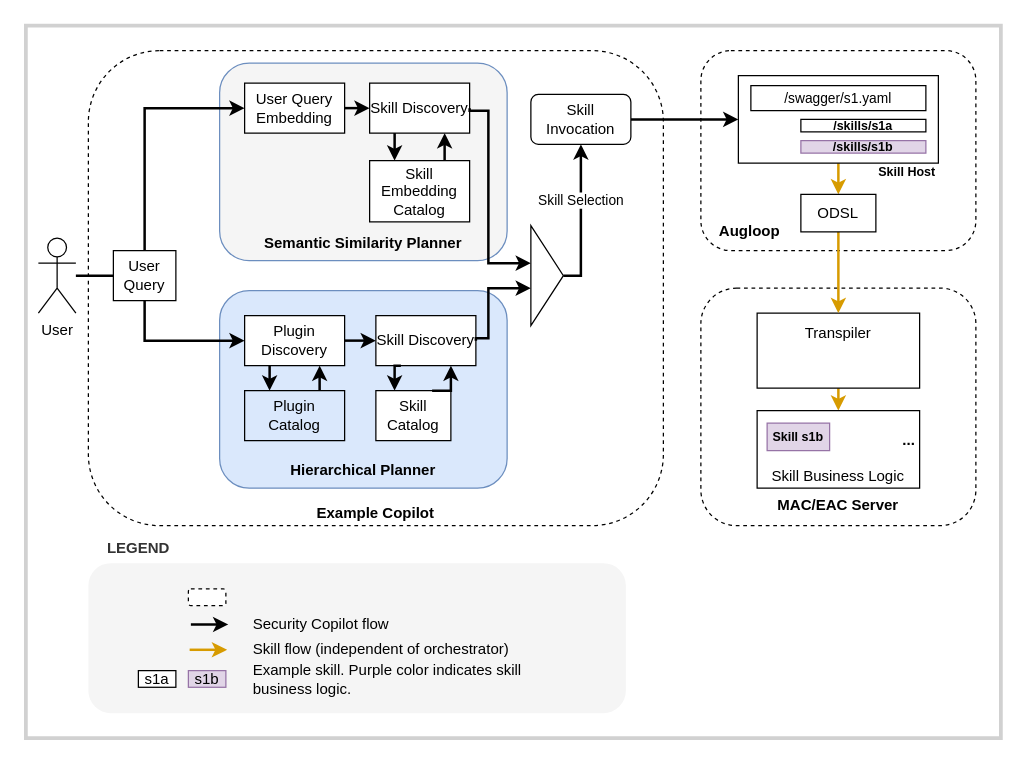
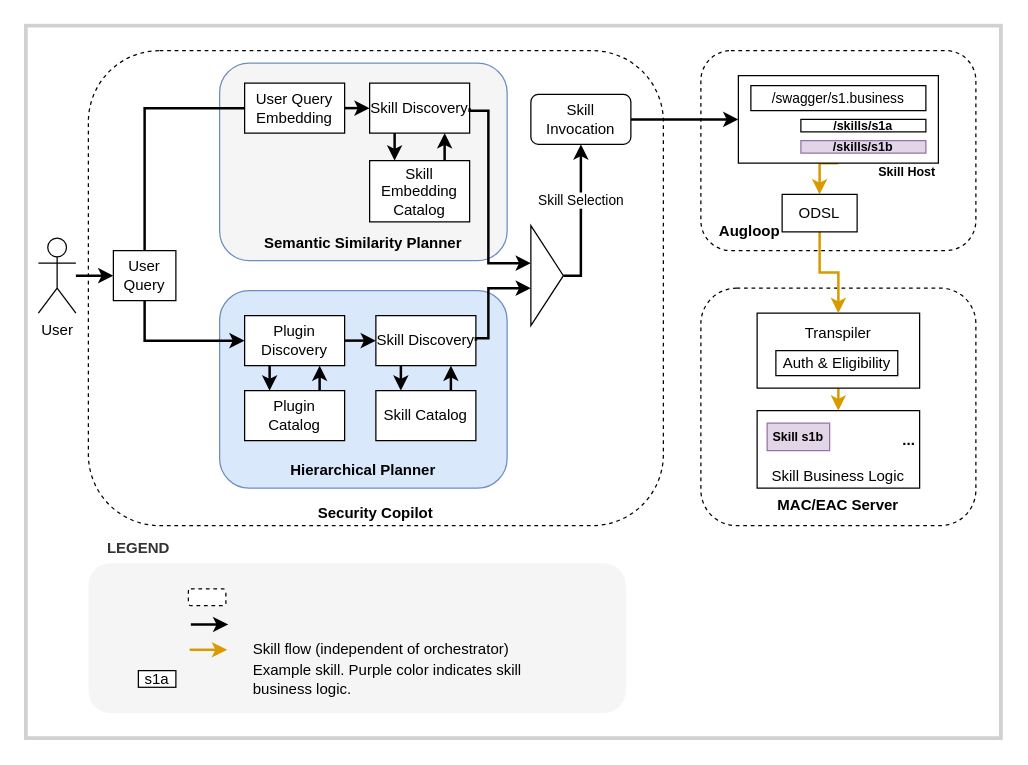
node "/swagger/s1.yaml": label "/swagger/s1.yaml" -> "/swagger/s1.business"
edge "User Query" -> "User Query Embedding": arrowhead classic -> none
node "ODSL": moved (838, 213) -> (819, 213)
edge "User" -- "User Query": arrowhead none -> classic
node "Example Copilot": label "Example Copilot" -> "Security Copilot"
node "Auth & Eligibility": added
node "Plugin Catalog": fillcolor #dae8fc -> #ffffff
node "Skill Catalog": size 75x50 -> 100x50
node "Security Copilot flow": removed
node "s1b": removed
